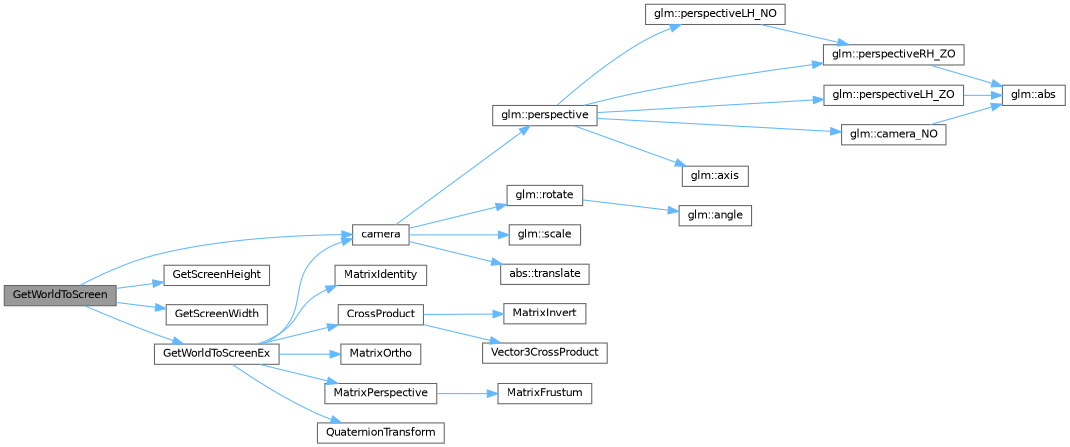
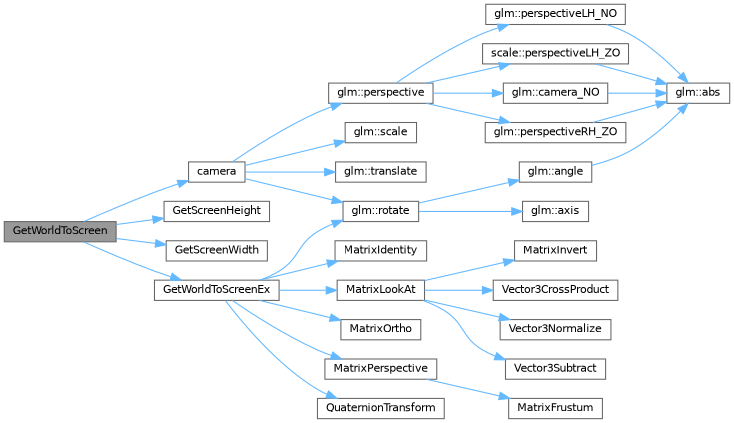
edge "glm::perspectiveLH_NO" -> "glm::perspectiveRH_ZO": now "glm::perspectiveLH_NO" -> "glm::abs"
node "glm::perspectiveLH_ZO": label "glm::perspectiveLH_ZO" -> "scale::perspectiveLH_ZO"
edge "glm::perspective" -> "glm::axis": now "glm::rotate" -> "glm::axis"
edge "glm::angle" -> "glm::abs": added
node "abs::translate": label "abs::translate" -> "glm::translate"
edge "GetWorldToScreenEx" -> "camera": now "GetWorldToScreenEx" -> "glm::rotate"
node "CrossProduct": label "CrossProduct" -> "MatrixLookAt"
node "Vector3Normalize": added
node "Vector3Subtract": added
